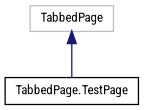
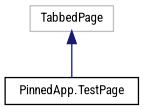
node "TabbedPage.TestPage": label "TabbedPage.TestPage" -> "PinnedApp.TestPage"
